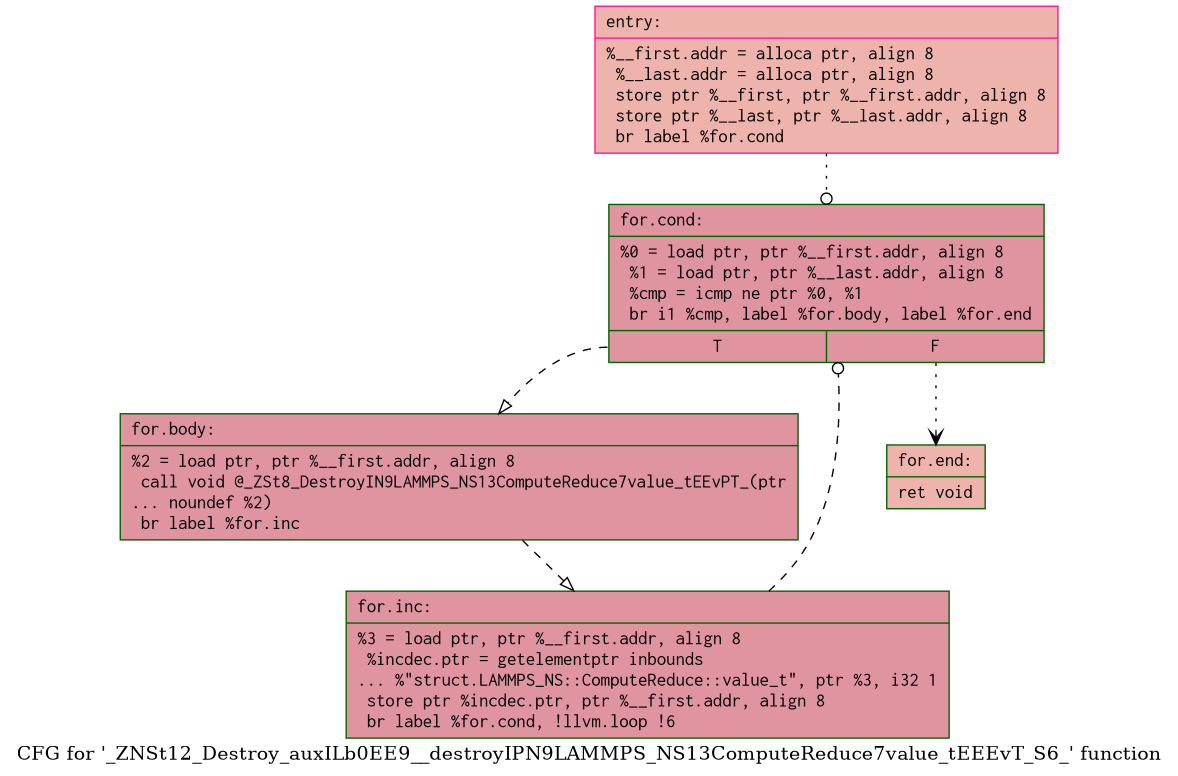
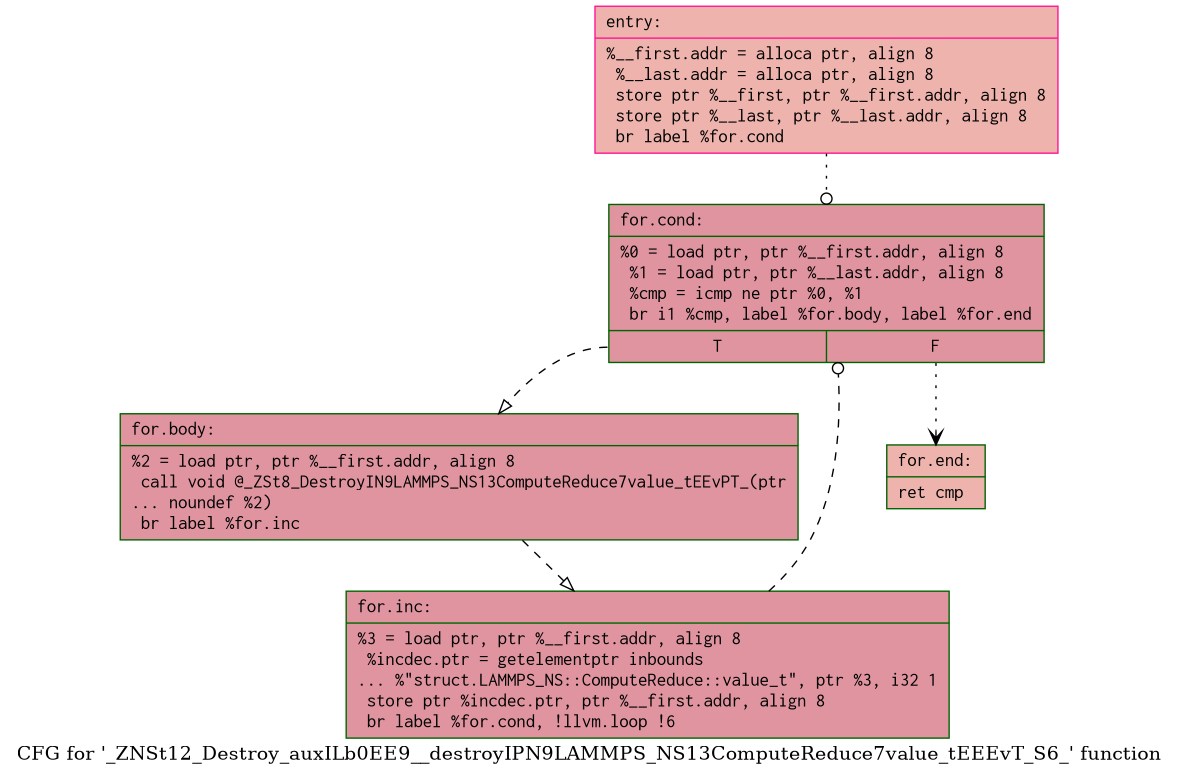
node "for.end:": text "ret void" -> "ret cmp"
